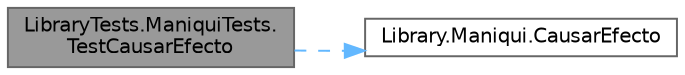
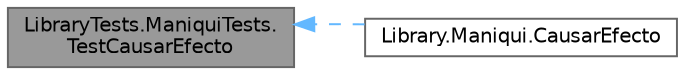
edge "LibraryTests.ManiquiTests. TestCausarEfecto" -> "Library.Maniqui.CausarEfecto": reversed
